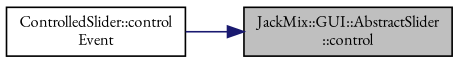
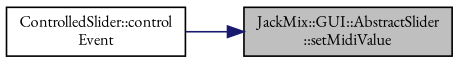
node "JackMix::GUI::AbstractSlider ::control": label "JackMix::GUI::AbstractSlider ::control" -> "JackMix::GUI::AbstractSlider ::setMidiValue"
